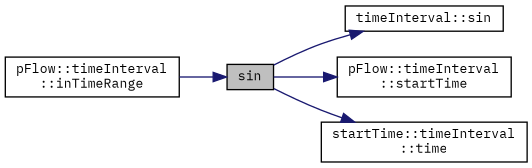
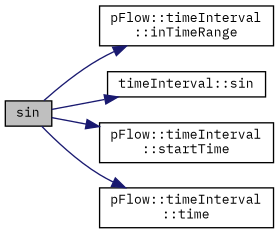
edge "pFlow::timeInterval ::inTimeRange" -> "sin": reversed
node "startTime::timeInterval ::time": label "startTime::timeInterval ::time" -> "pFlow::timeInterval ::time"
